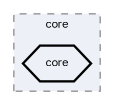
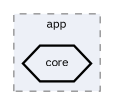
cluster "core": label "core" -> "app"
